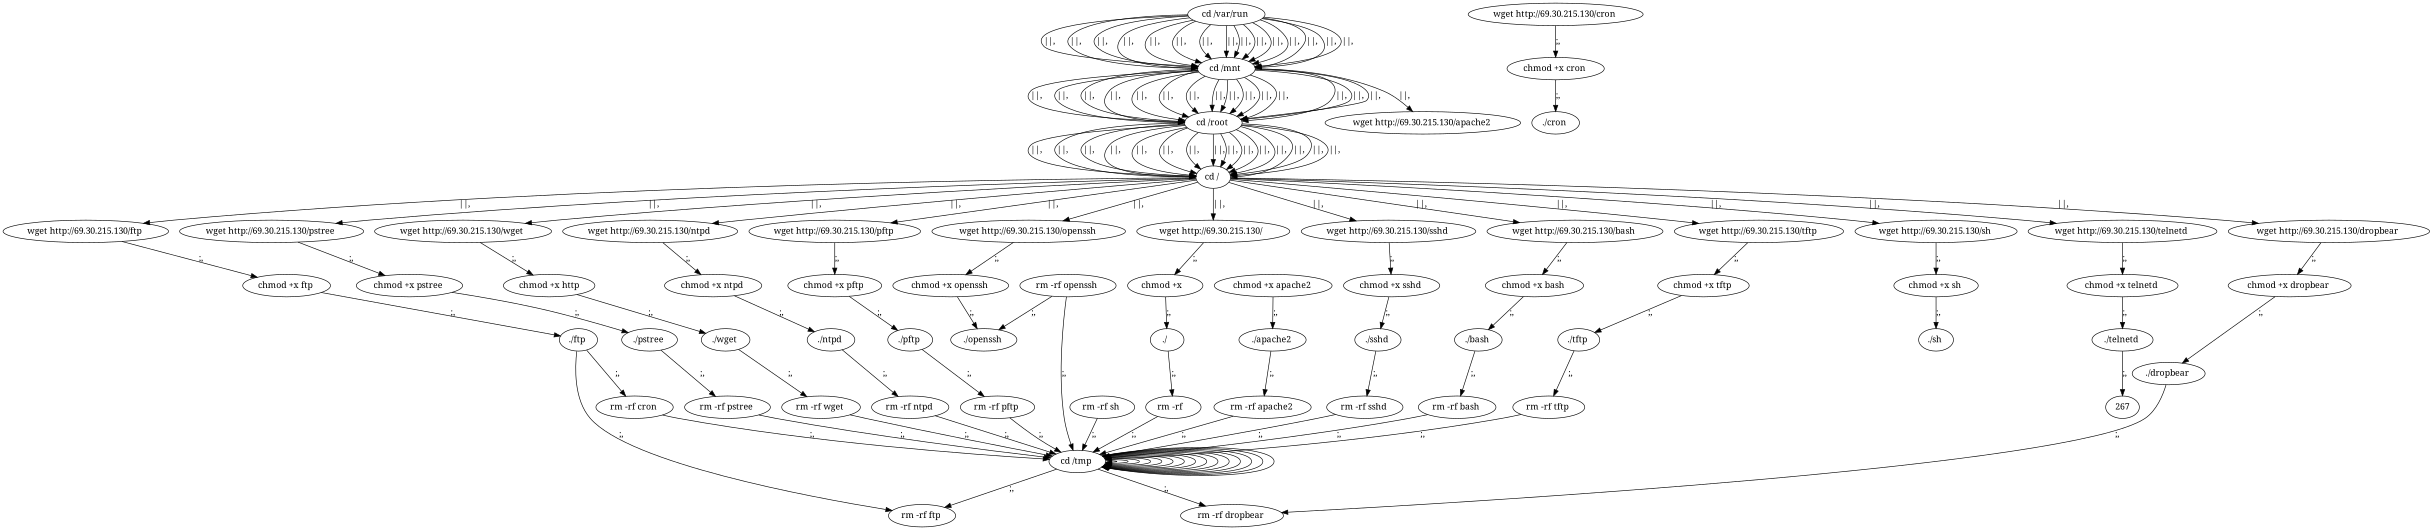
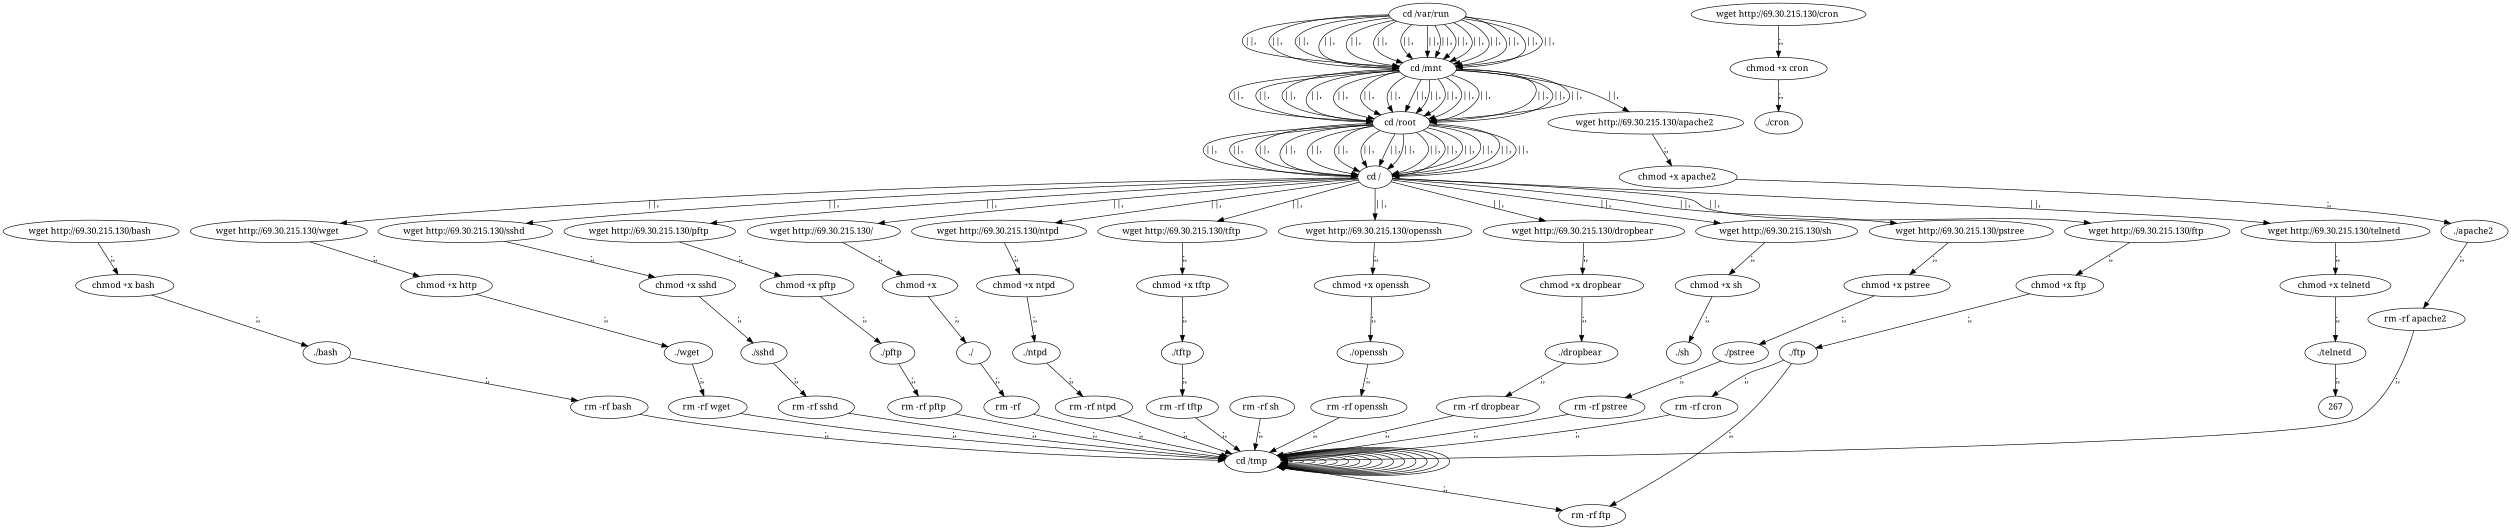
edge "wget http://69.30.215.130/apache2" -> "chmod +x apache2": added, label ";,"
edge "cd /" -> "wget http://69.30.215.130/bash": removed, label "||,"
edge "rm -rf openssh" -> "./openssh": reversed
edge "cd /tmp" -> "rm -rf dropbear": reversed
